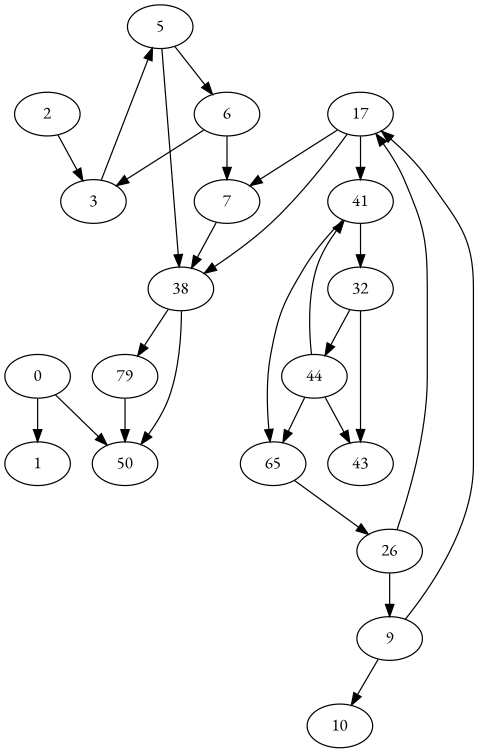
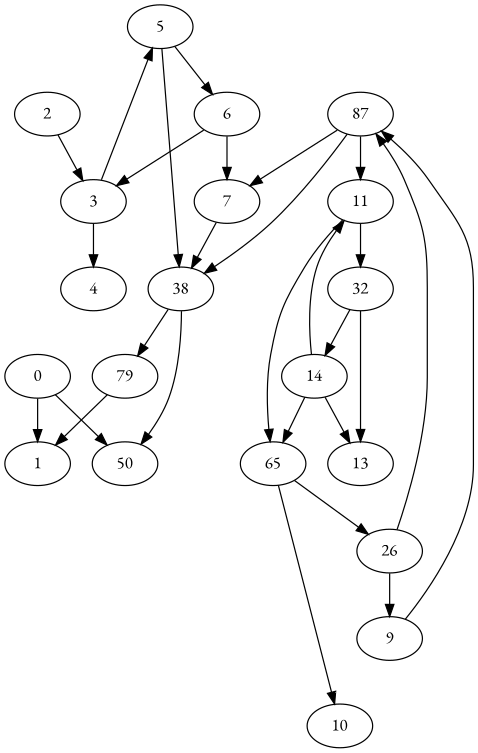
node "17": label "17" -> "87"
node "41": label "41" -> "11"
node "4": added
node "44": label "44" -> "14"
edge "79" -> "50": now "79" -> "1"
node "43": label "43" -> "13"
edge "9" -> "10": now "65" -> "10"
